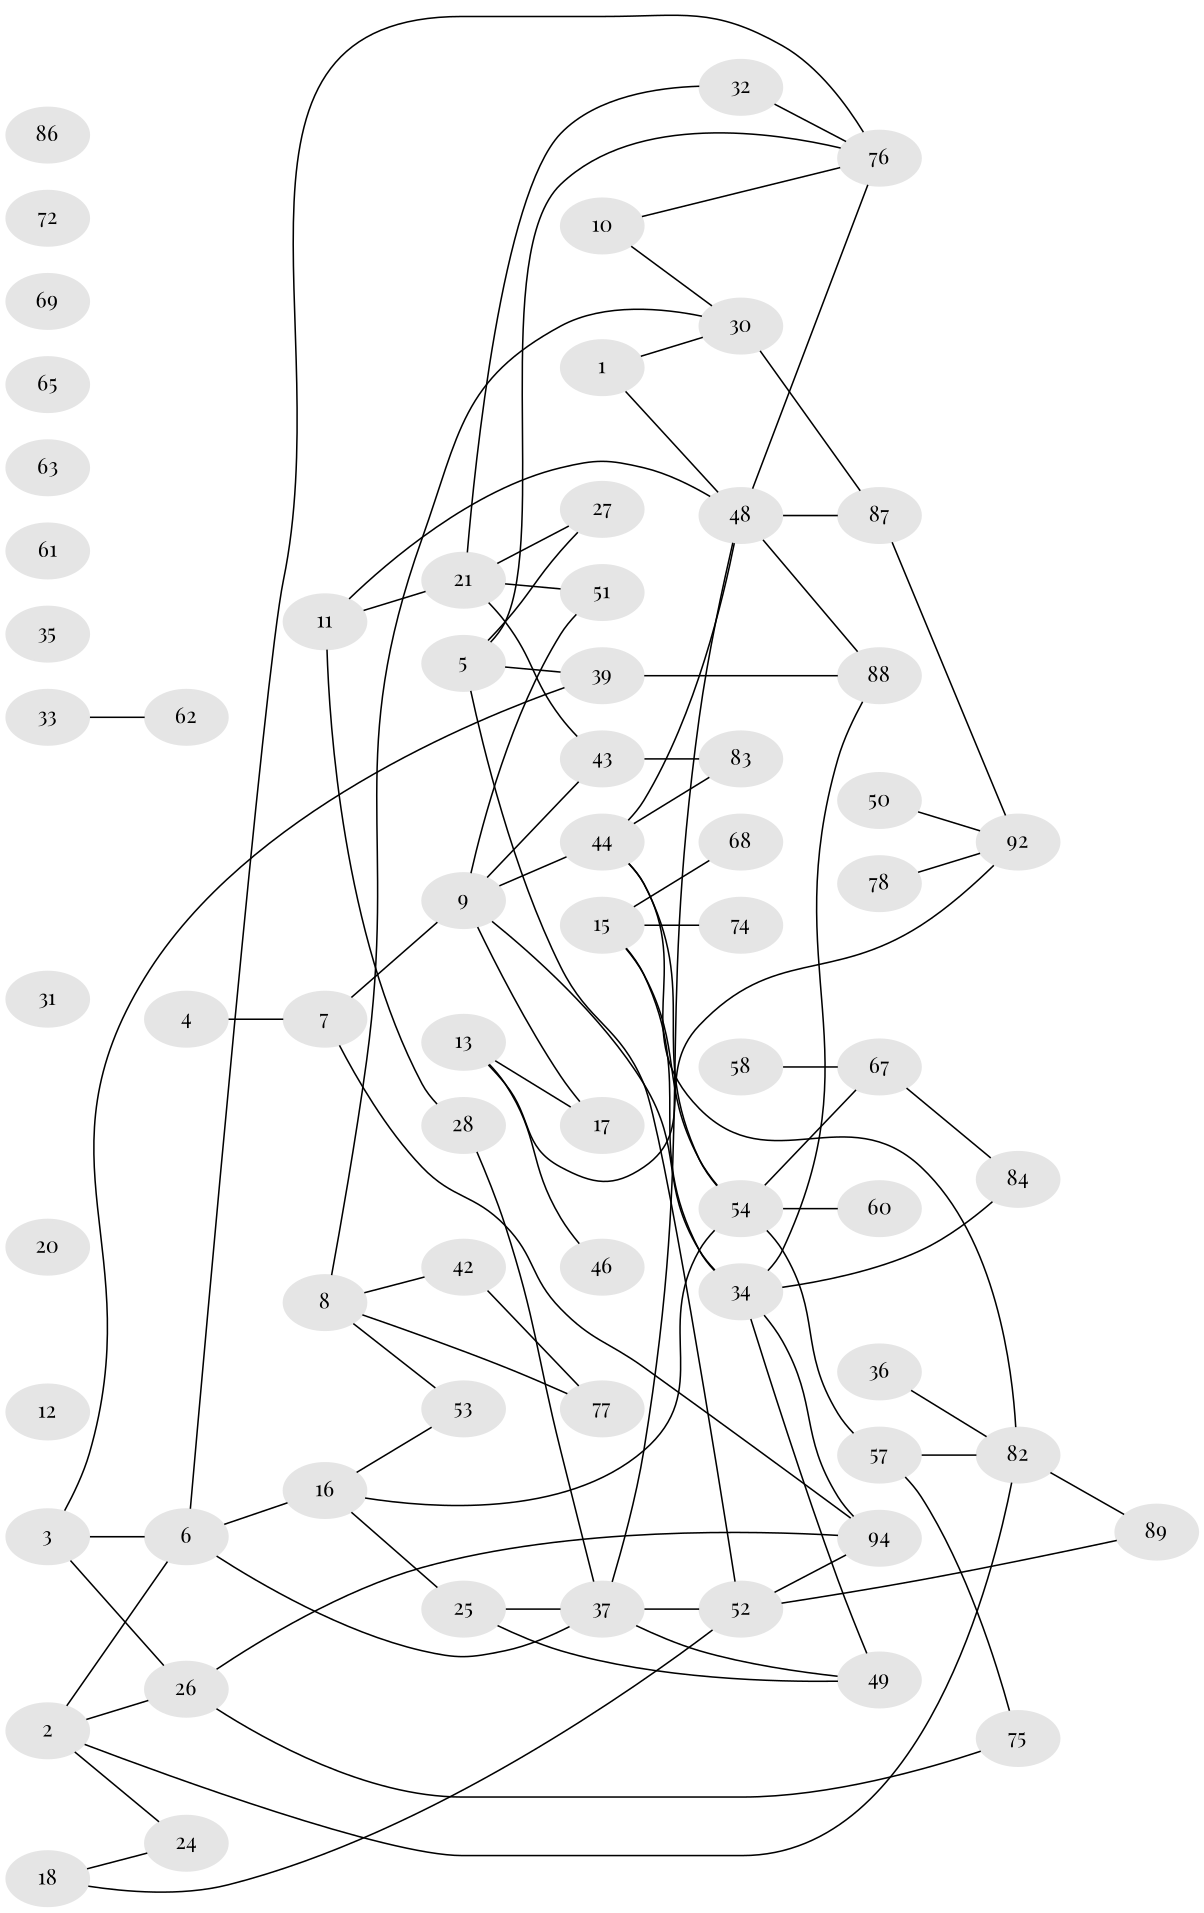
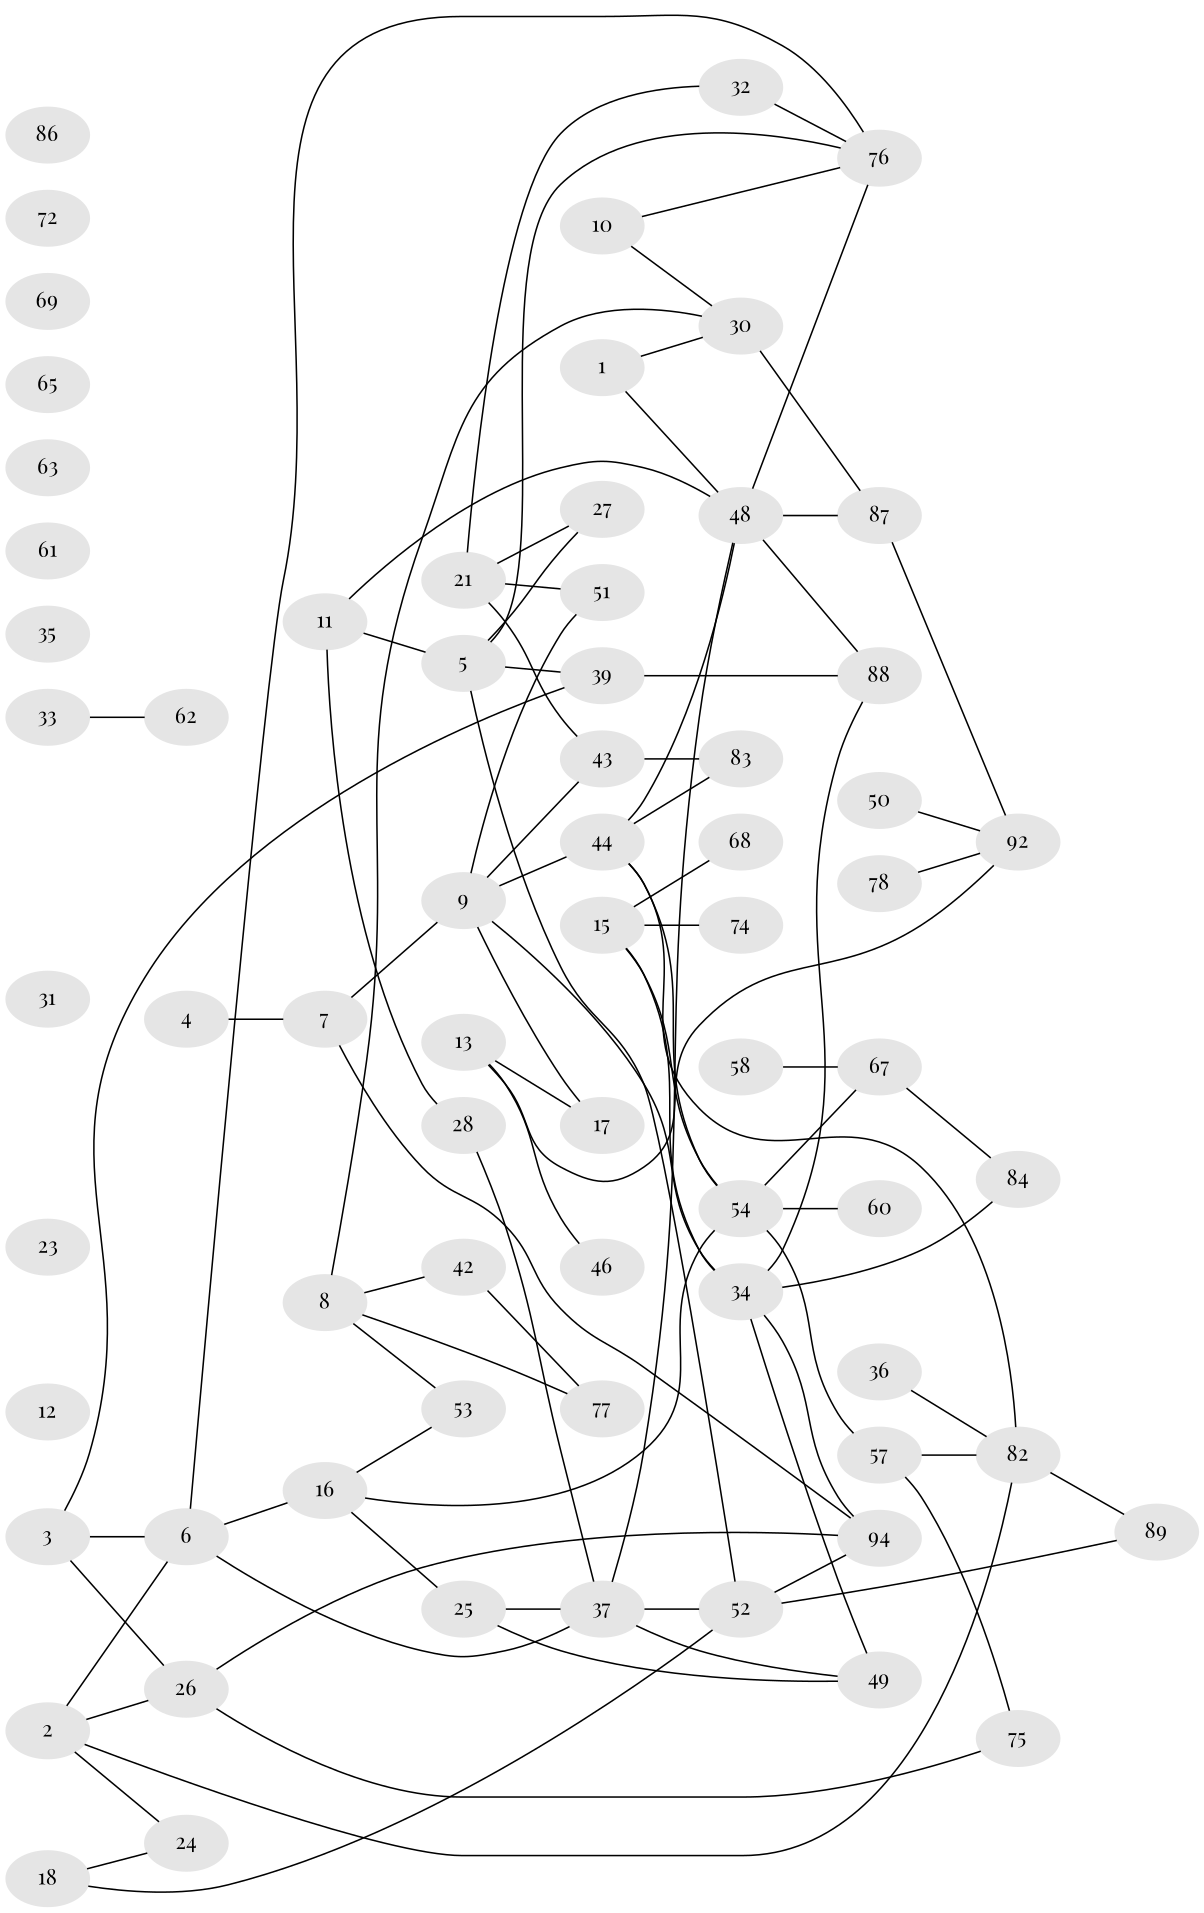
edge "21" -- "11": now "5" -- "11"
node "20": label "20" -> "23"
